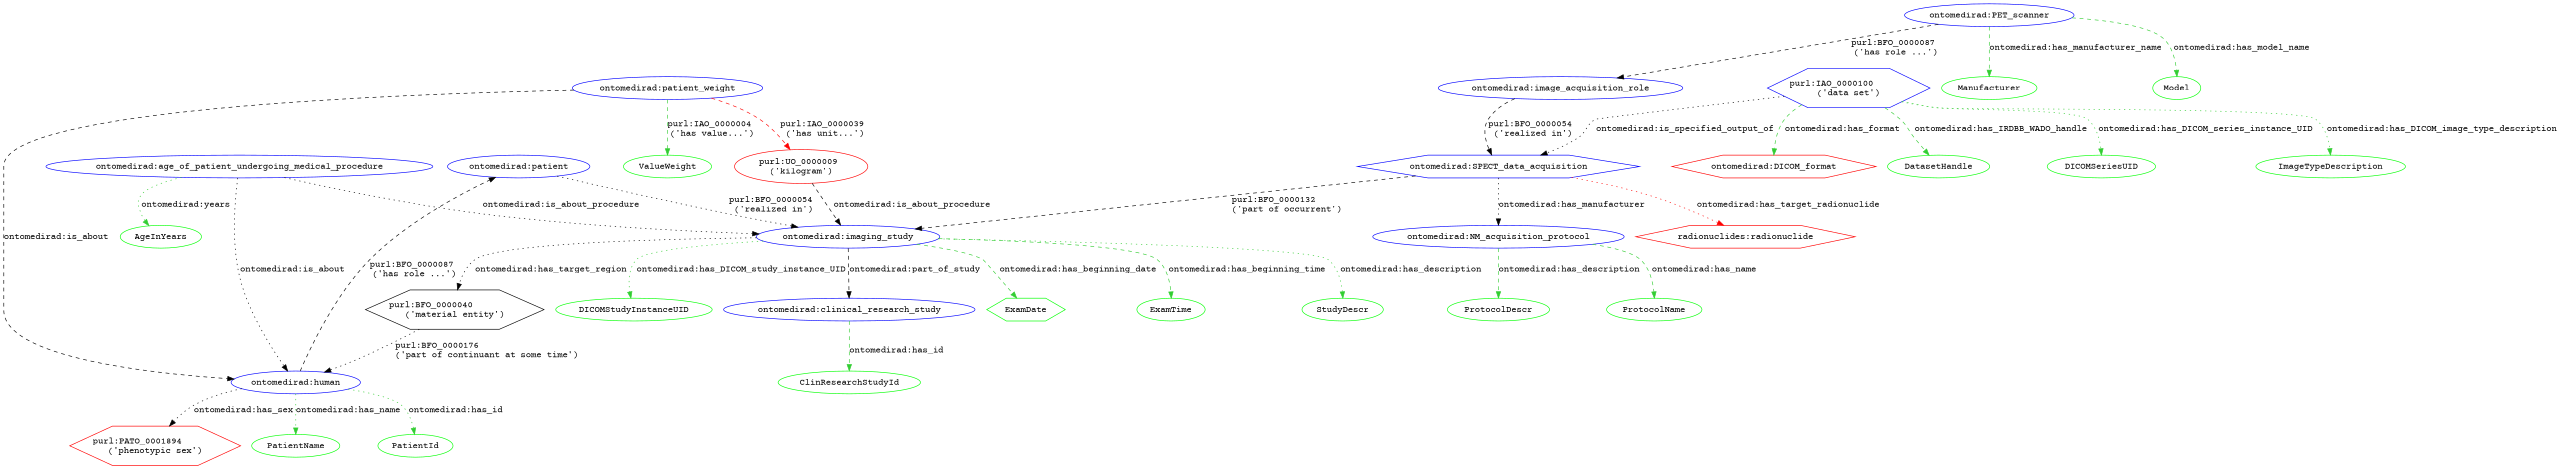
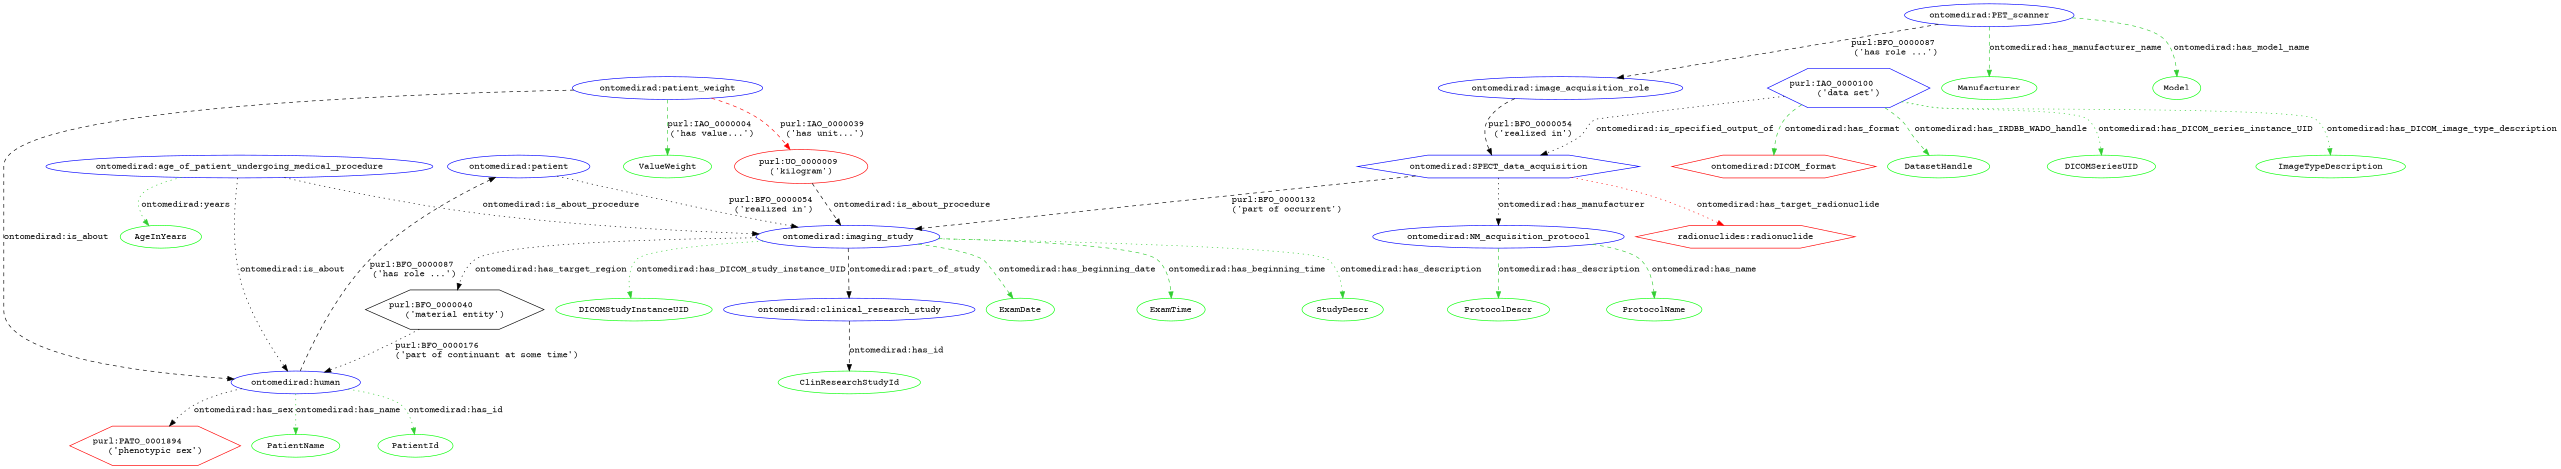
node "ExamDate": shape hexagon -> ellipse
edge "ontomedirad:clinical_research_study" -> "ClinResearchStudyId": color limegreen -> black
